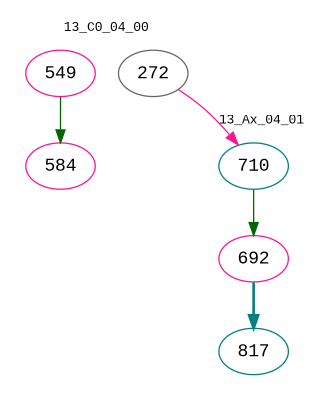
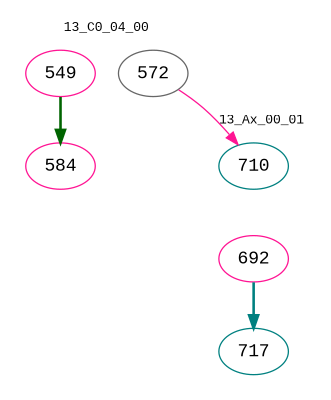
node "272": label "272" -> "572"
edge "549" -> "584": style solid -> bold
cluster "13_Ax_04_01": label "13_Ax_04_01" -> "13_Ax_00_01"
edge "710" -> "692": removed
node "817": label "817" -> "717"
